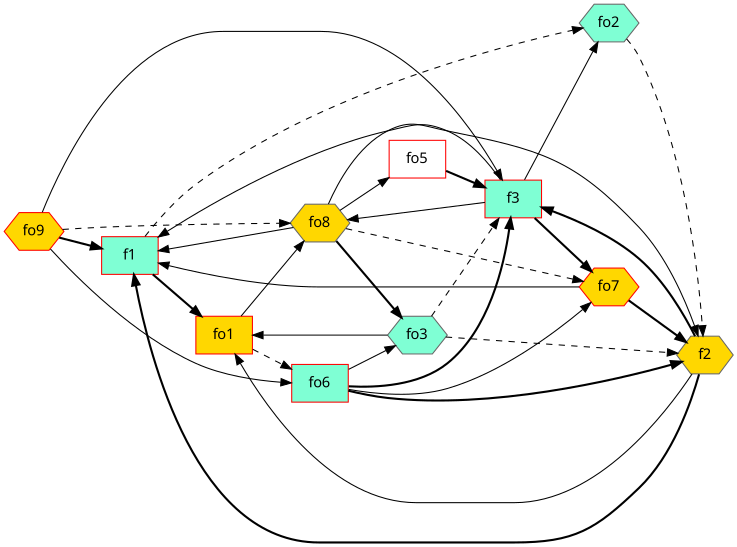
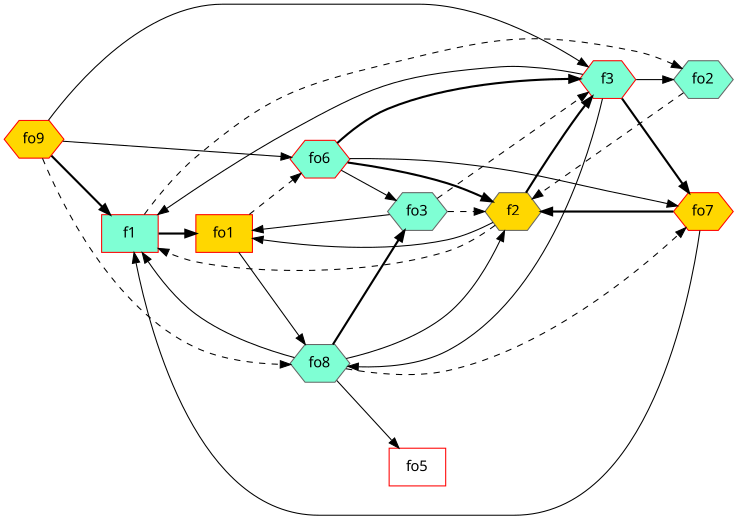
edge "fo5" -> "f3": removed
node "f3": shape box -> hexagon
node "fo8": fillcolor gold -> aquamarine
node "fo6": shape box -> hexagon
edge "f2" -> "f1": style bold -> dashed
